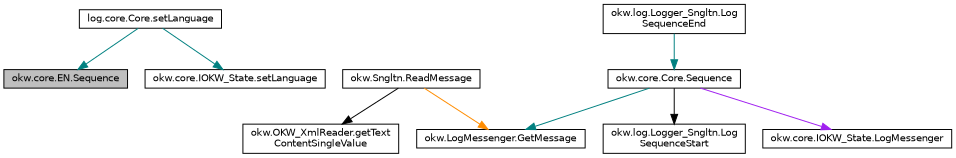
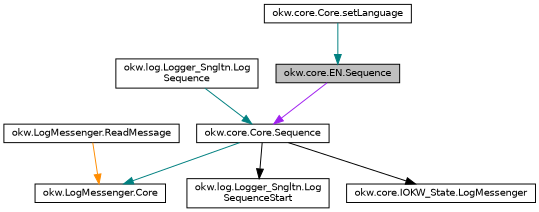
node "log.core.Core.setLanguage": label "log.core.Core.setLanguage" -> "okw.core.Core.setLanguage"
node "okw.log.Logger_Sngltn.Log SequenceEnd": label "okw.log.Logger_Sngltn.Log SequenceEnd" -> "okw.log.Logger_Sngltn.Log Sequence"
node "okw.core.IOKW_State.setLanguage": removed
node "okw.Sngltn.ReadMessage": label "okw.Sngltn.ReadMessage" -> "okw.LogMessenger.ReadMessage"
edge "okw.core.EN.Sequence" -> "okw.core.Core.Sequence": added
edge "okw.core.Core.Sequence" -> "okw.core.IOKW_State.LogMessenger": color purple -> black
node "okw.OKW_XmlReader.getText ContentSingleValue": removed
node "okw.LogMessenger.GetMessage": label "okw.LogMessenger.GetMessage" -> "okw.LogMessenger.Core"
